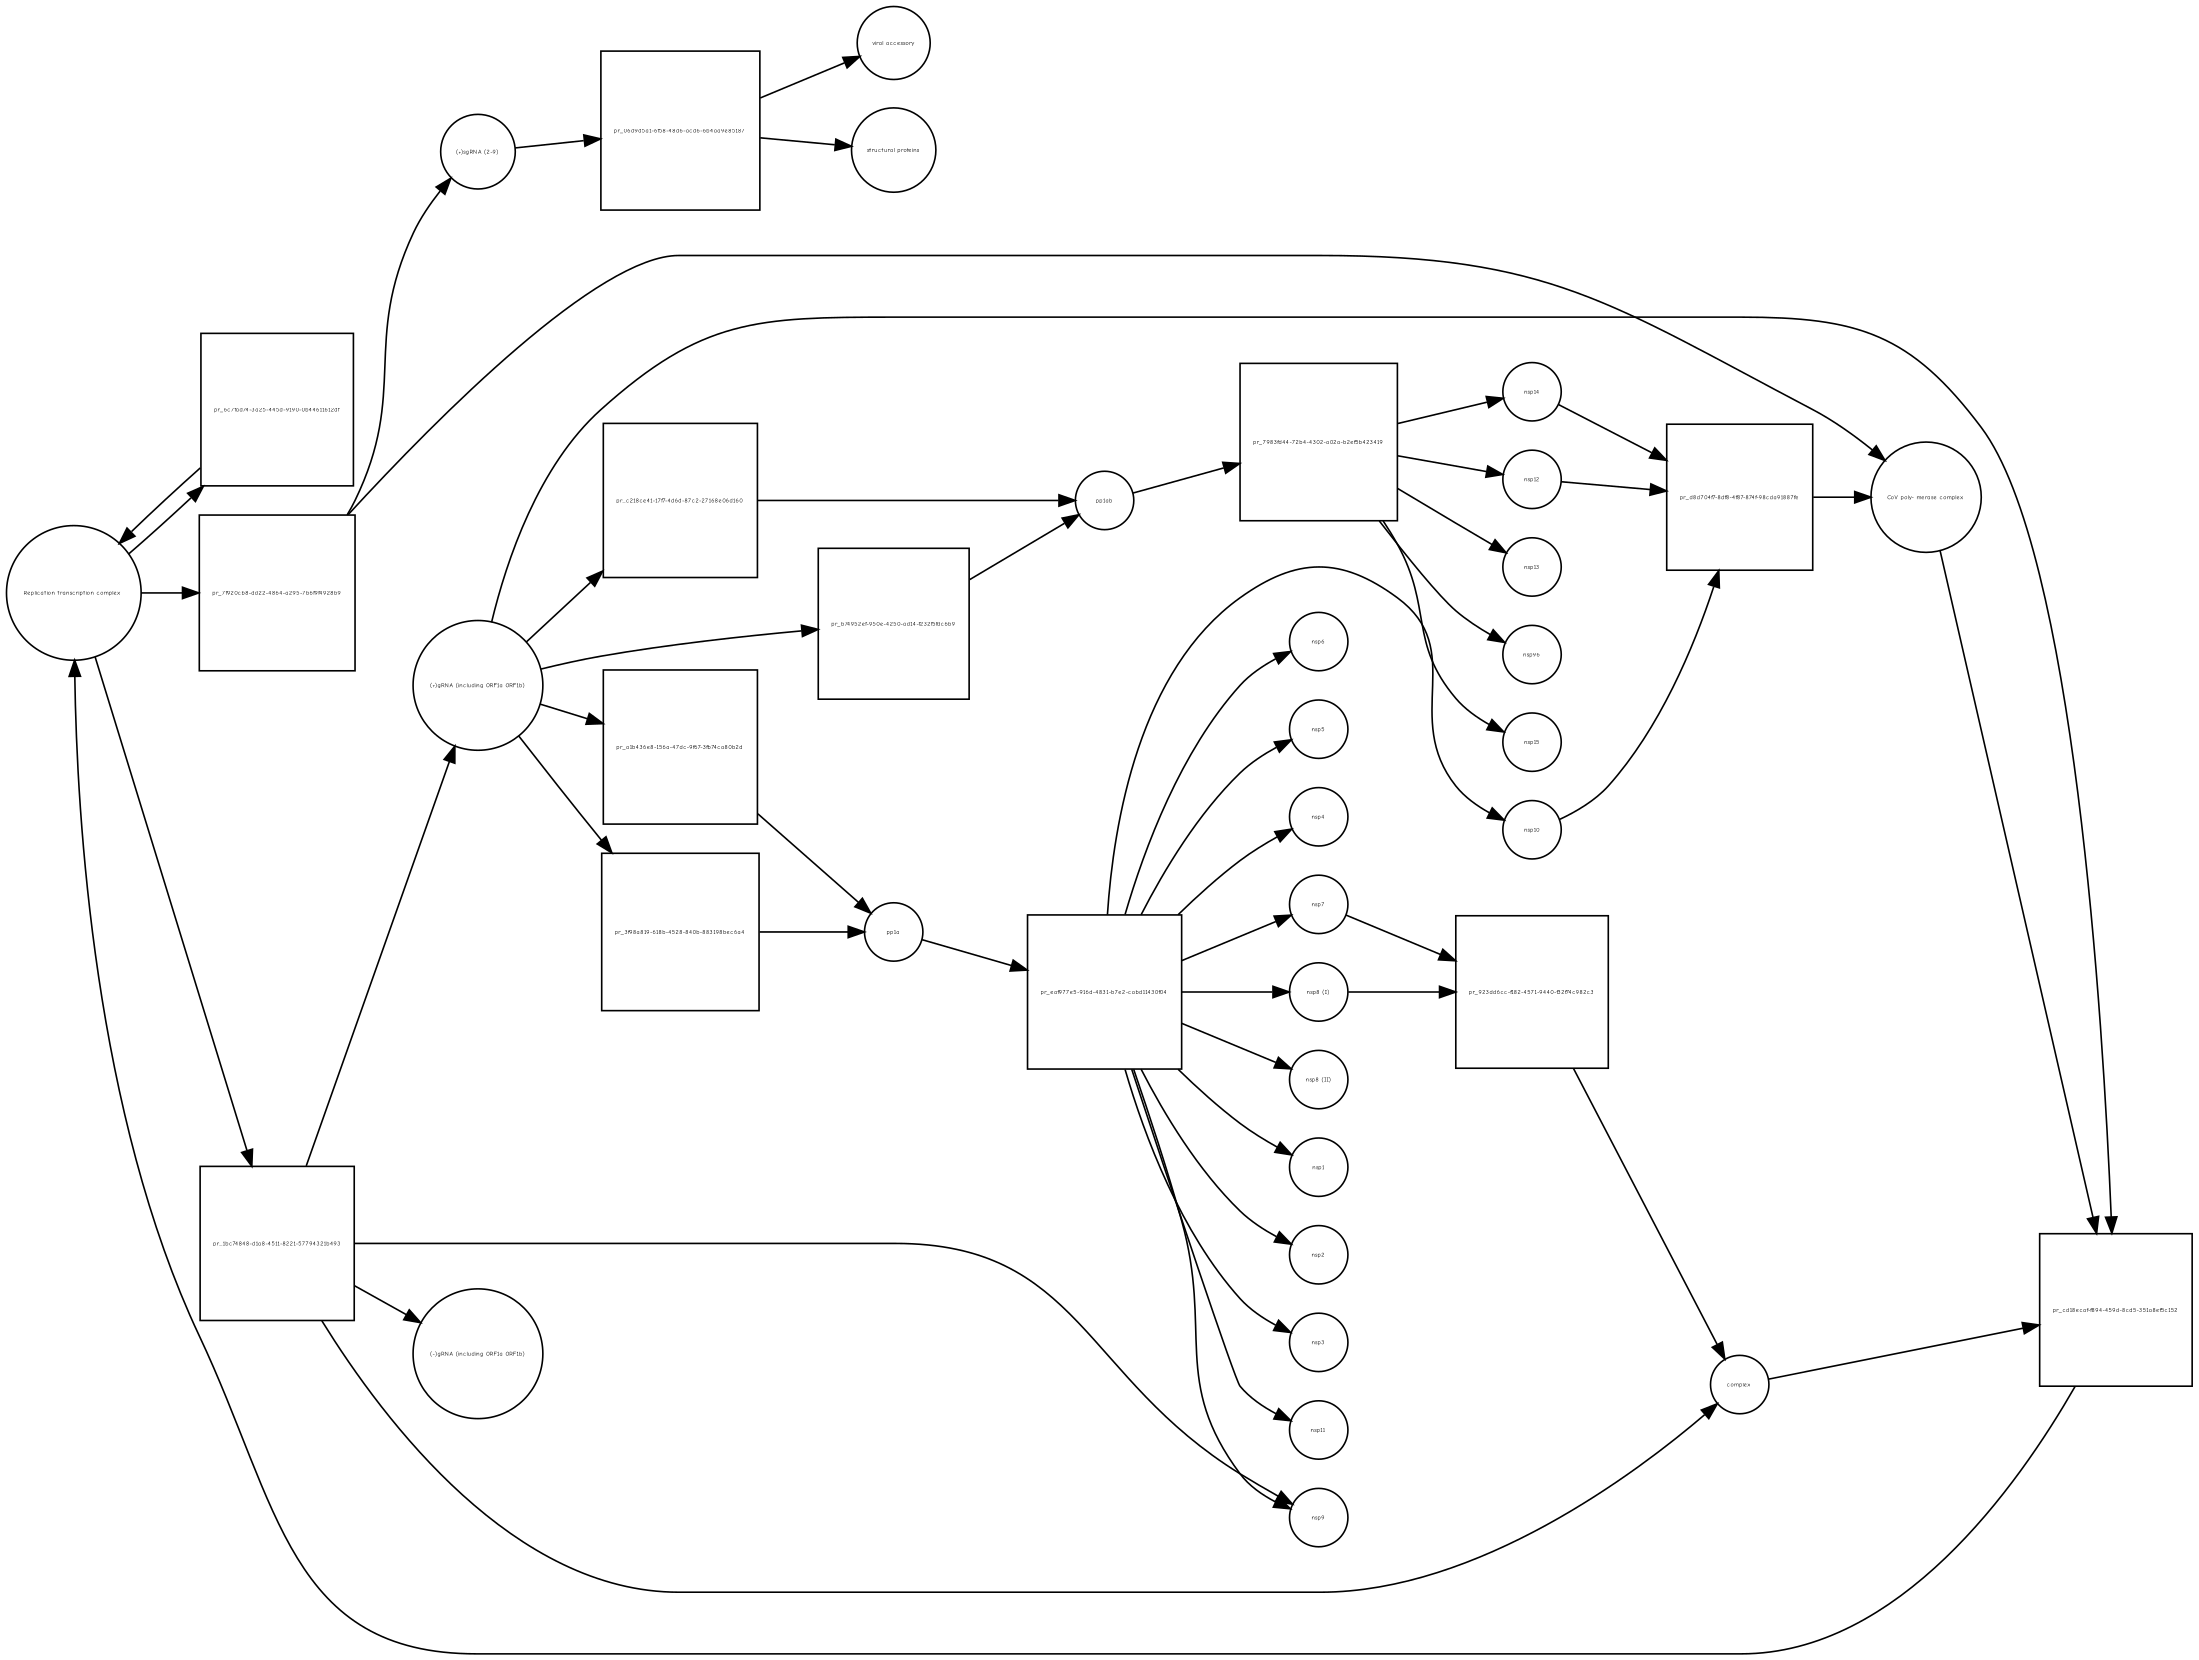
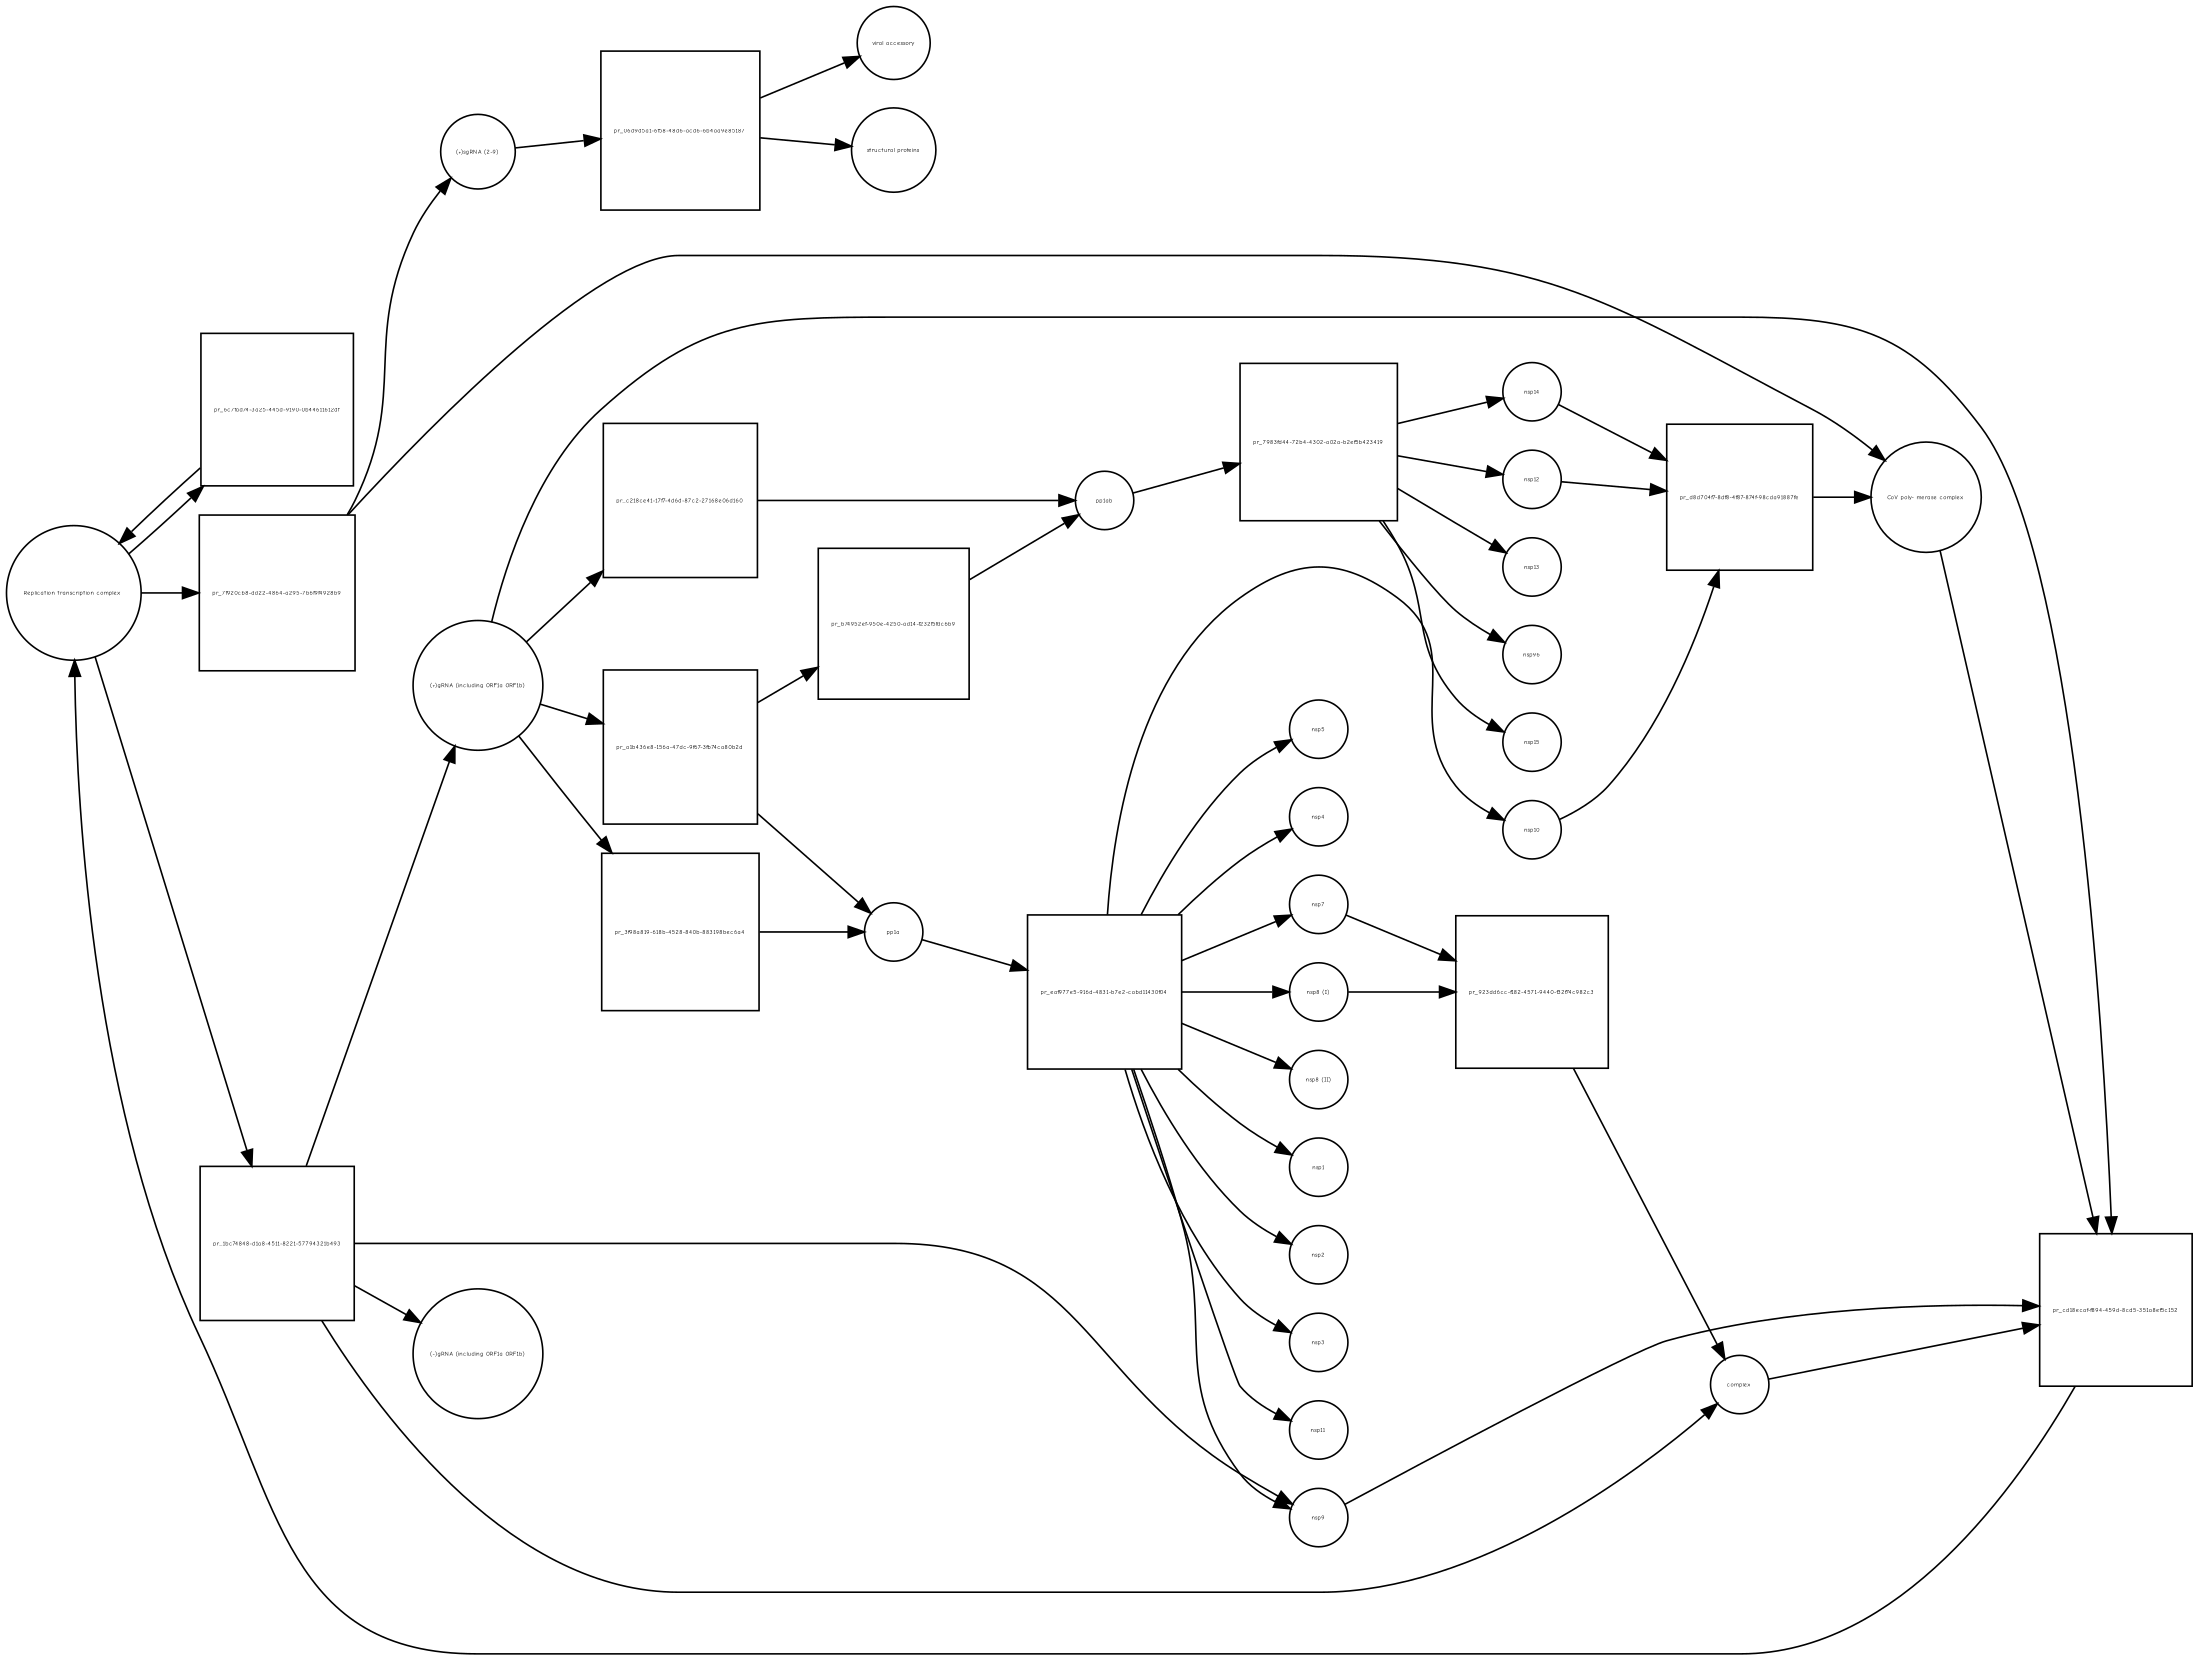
node "nsp6": removed
edge "(+)gRNA (including ORF1a ORF1b)" -> "pr_b74952ef-950e-4250-ad14-f232f5fdc6b9": now "pr_a1b436e8-156a-47dc-9f67-3fb74ca80b2d" -> "pr_b74952ef-950e-4250-ad14-f232f5fdc6b9"
edge "nsp9" -> "pr_cd18ecaf-f894-459d-8cd5-351a8ef5c152": added
